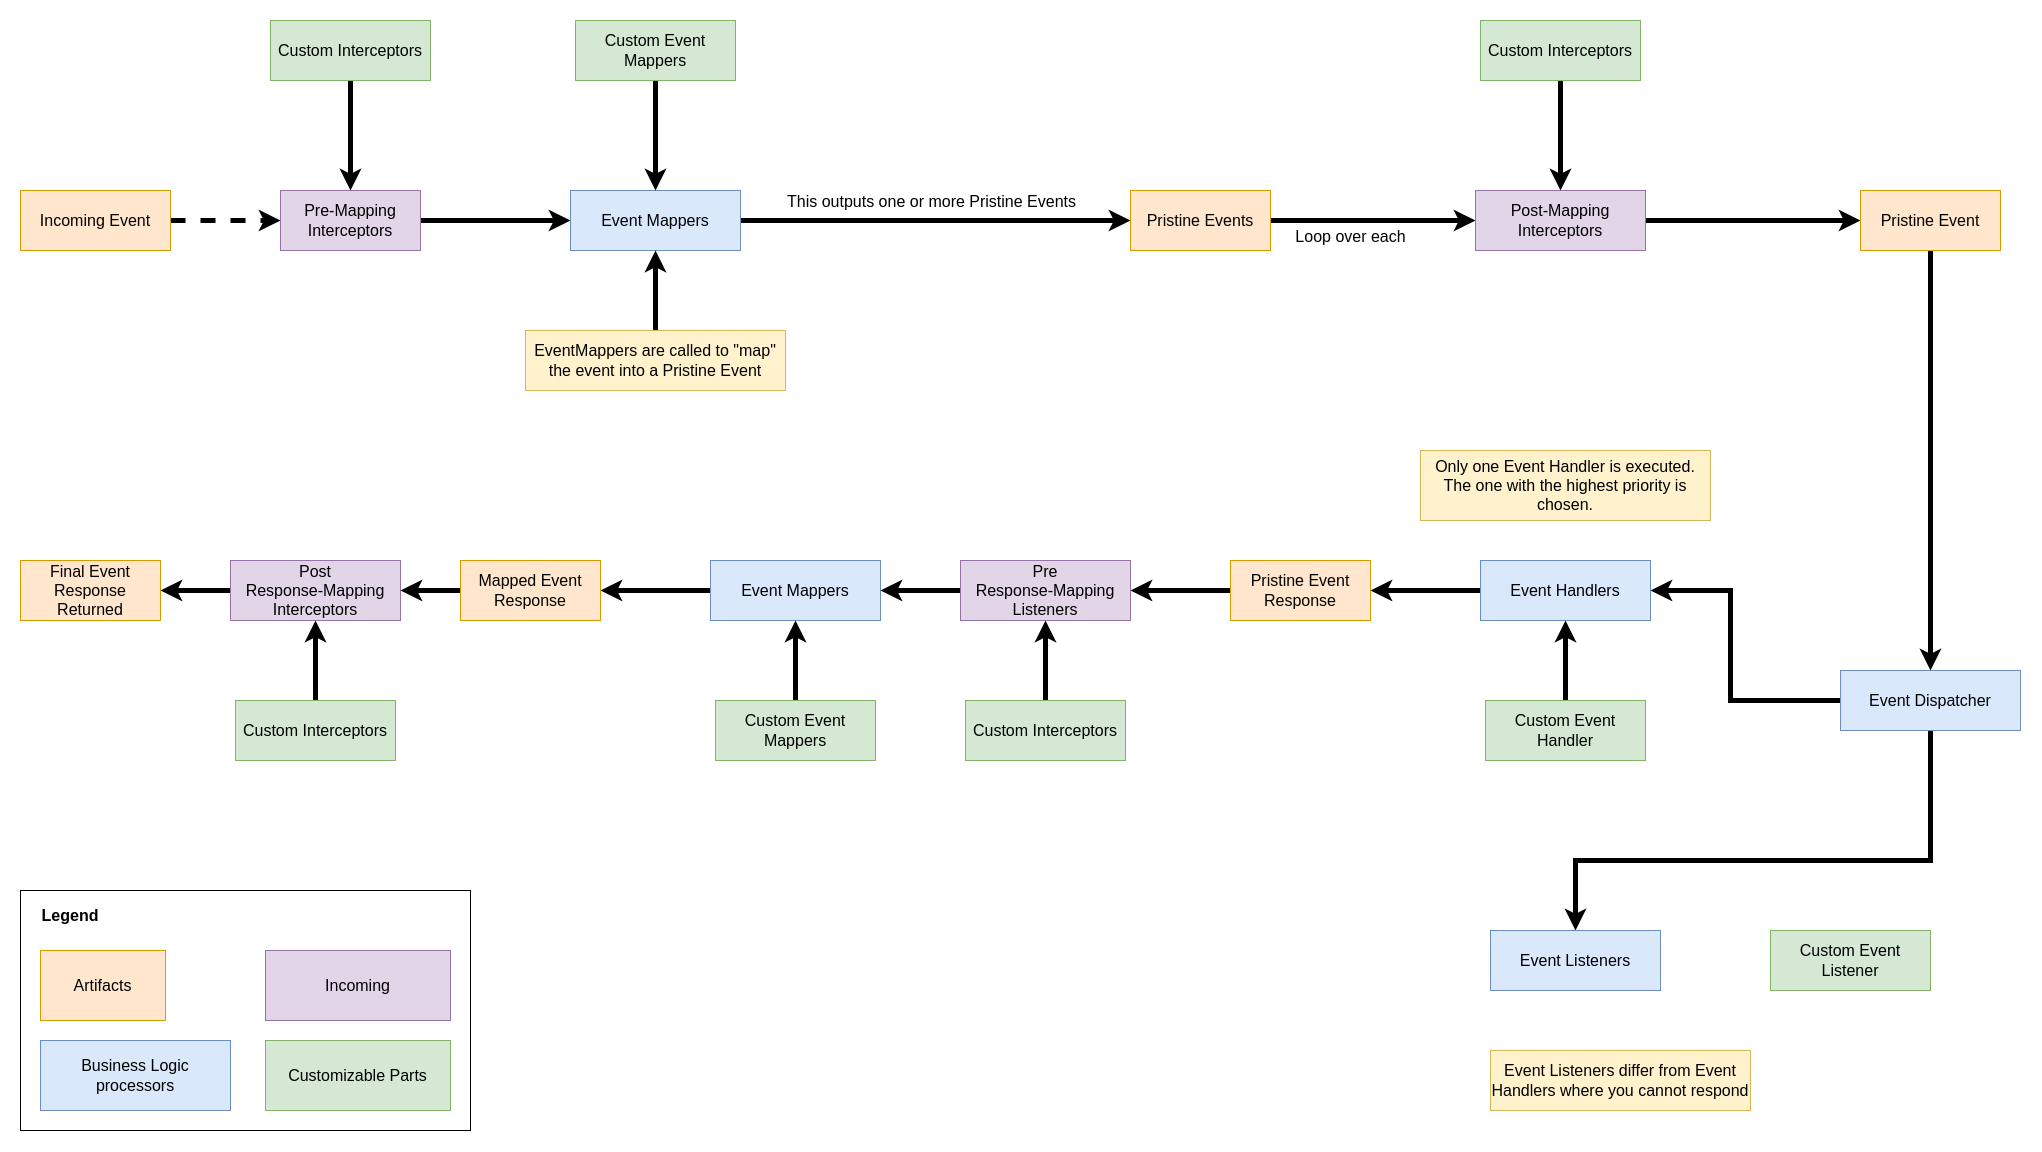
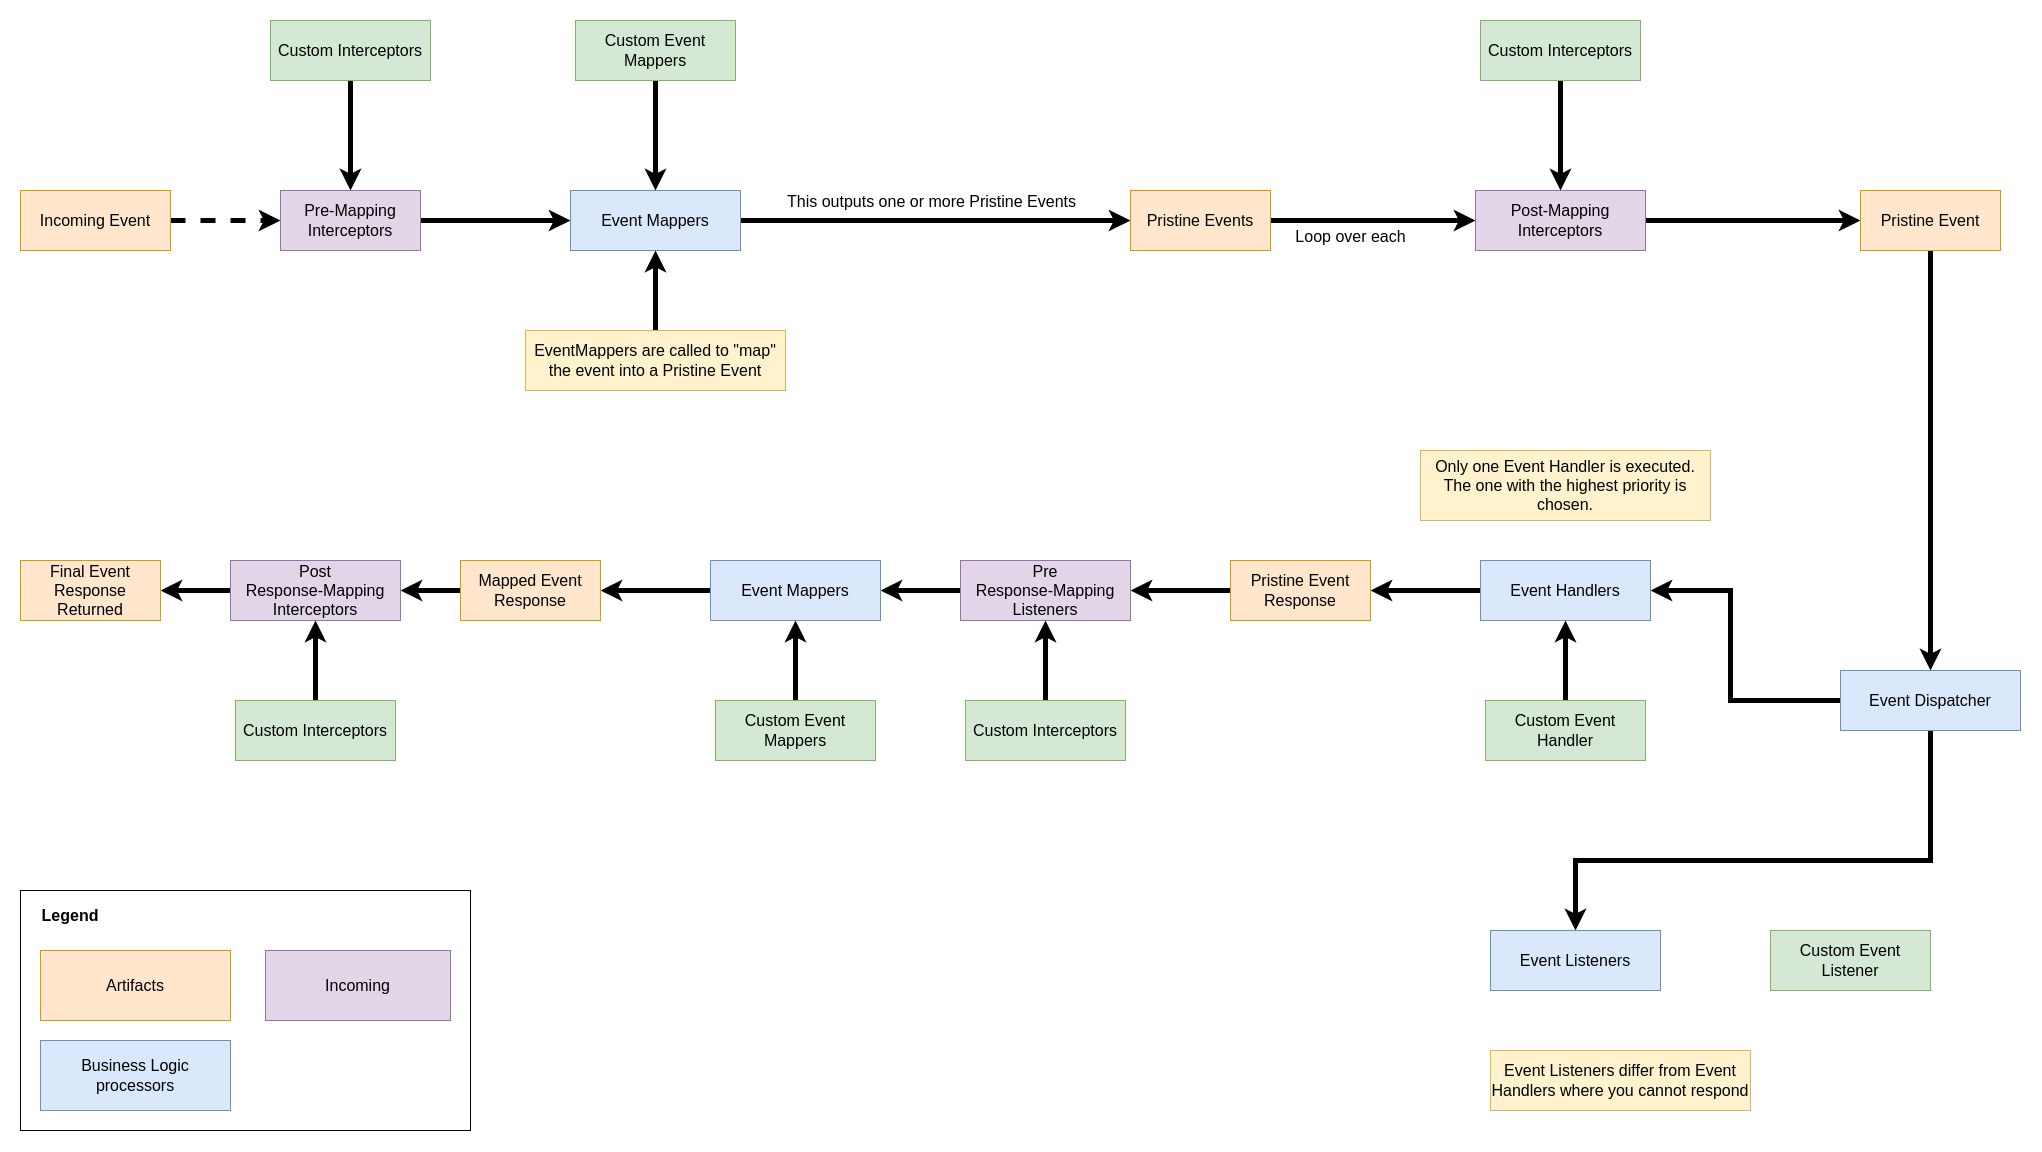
node "Artifacts": size 125x70 -> 190x70
node "Customizable Parts": removed
